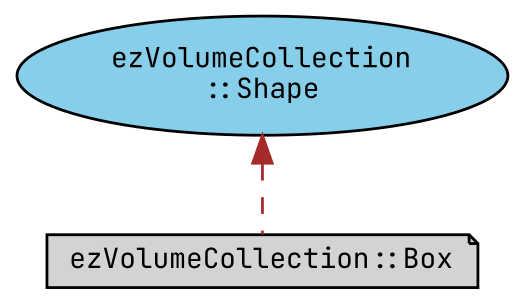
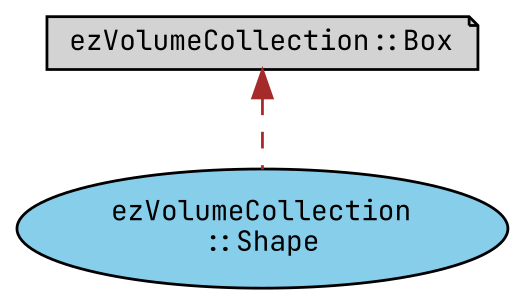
edge "ezVolumeCollection::Box" -> "ezVolumeCollection ::Shape": reversed
